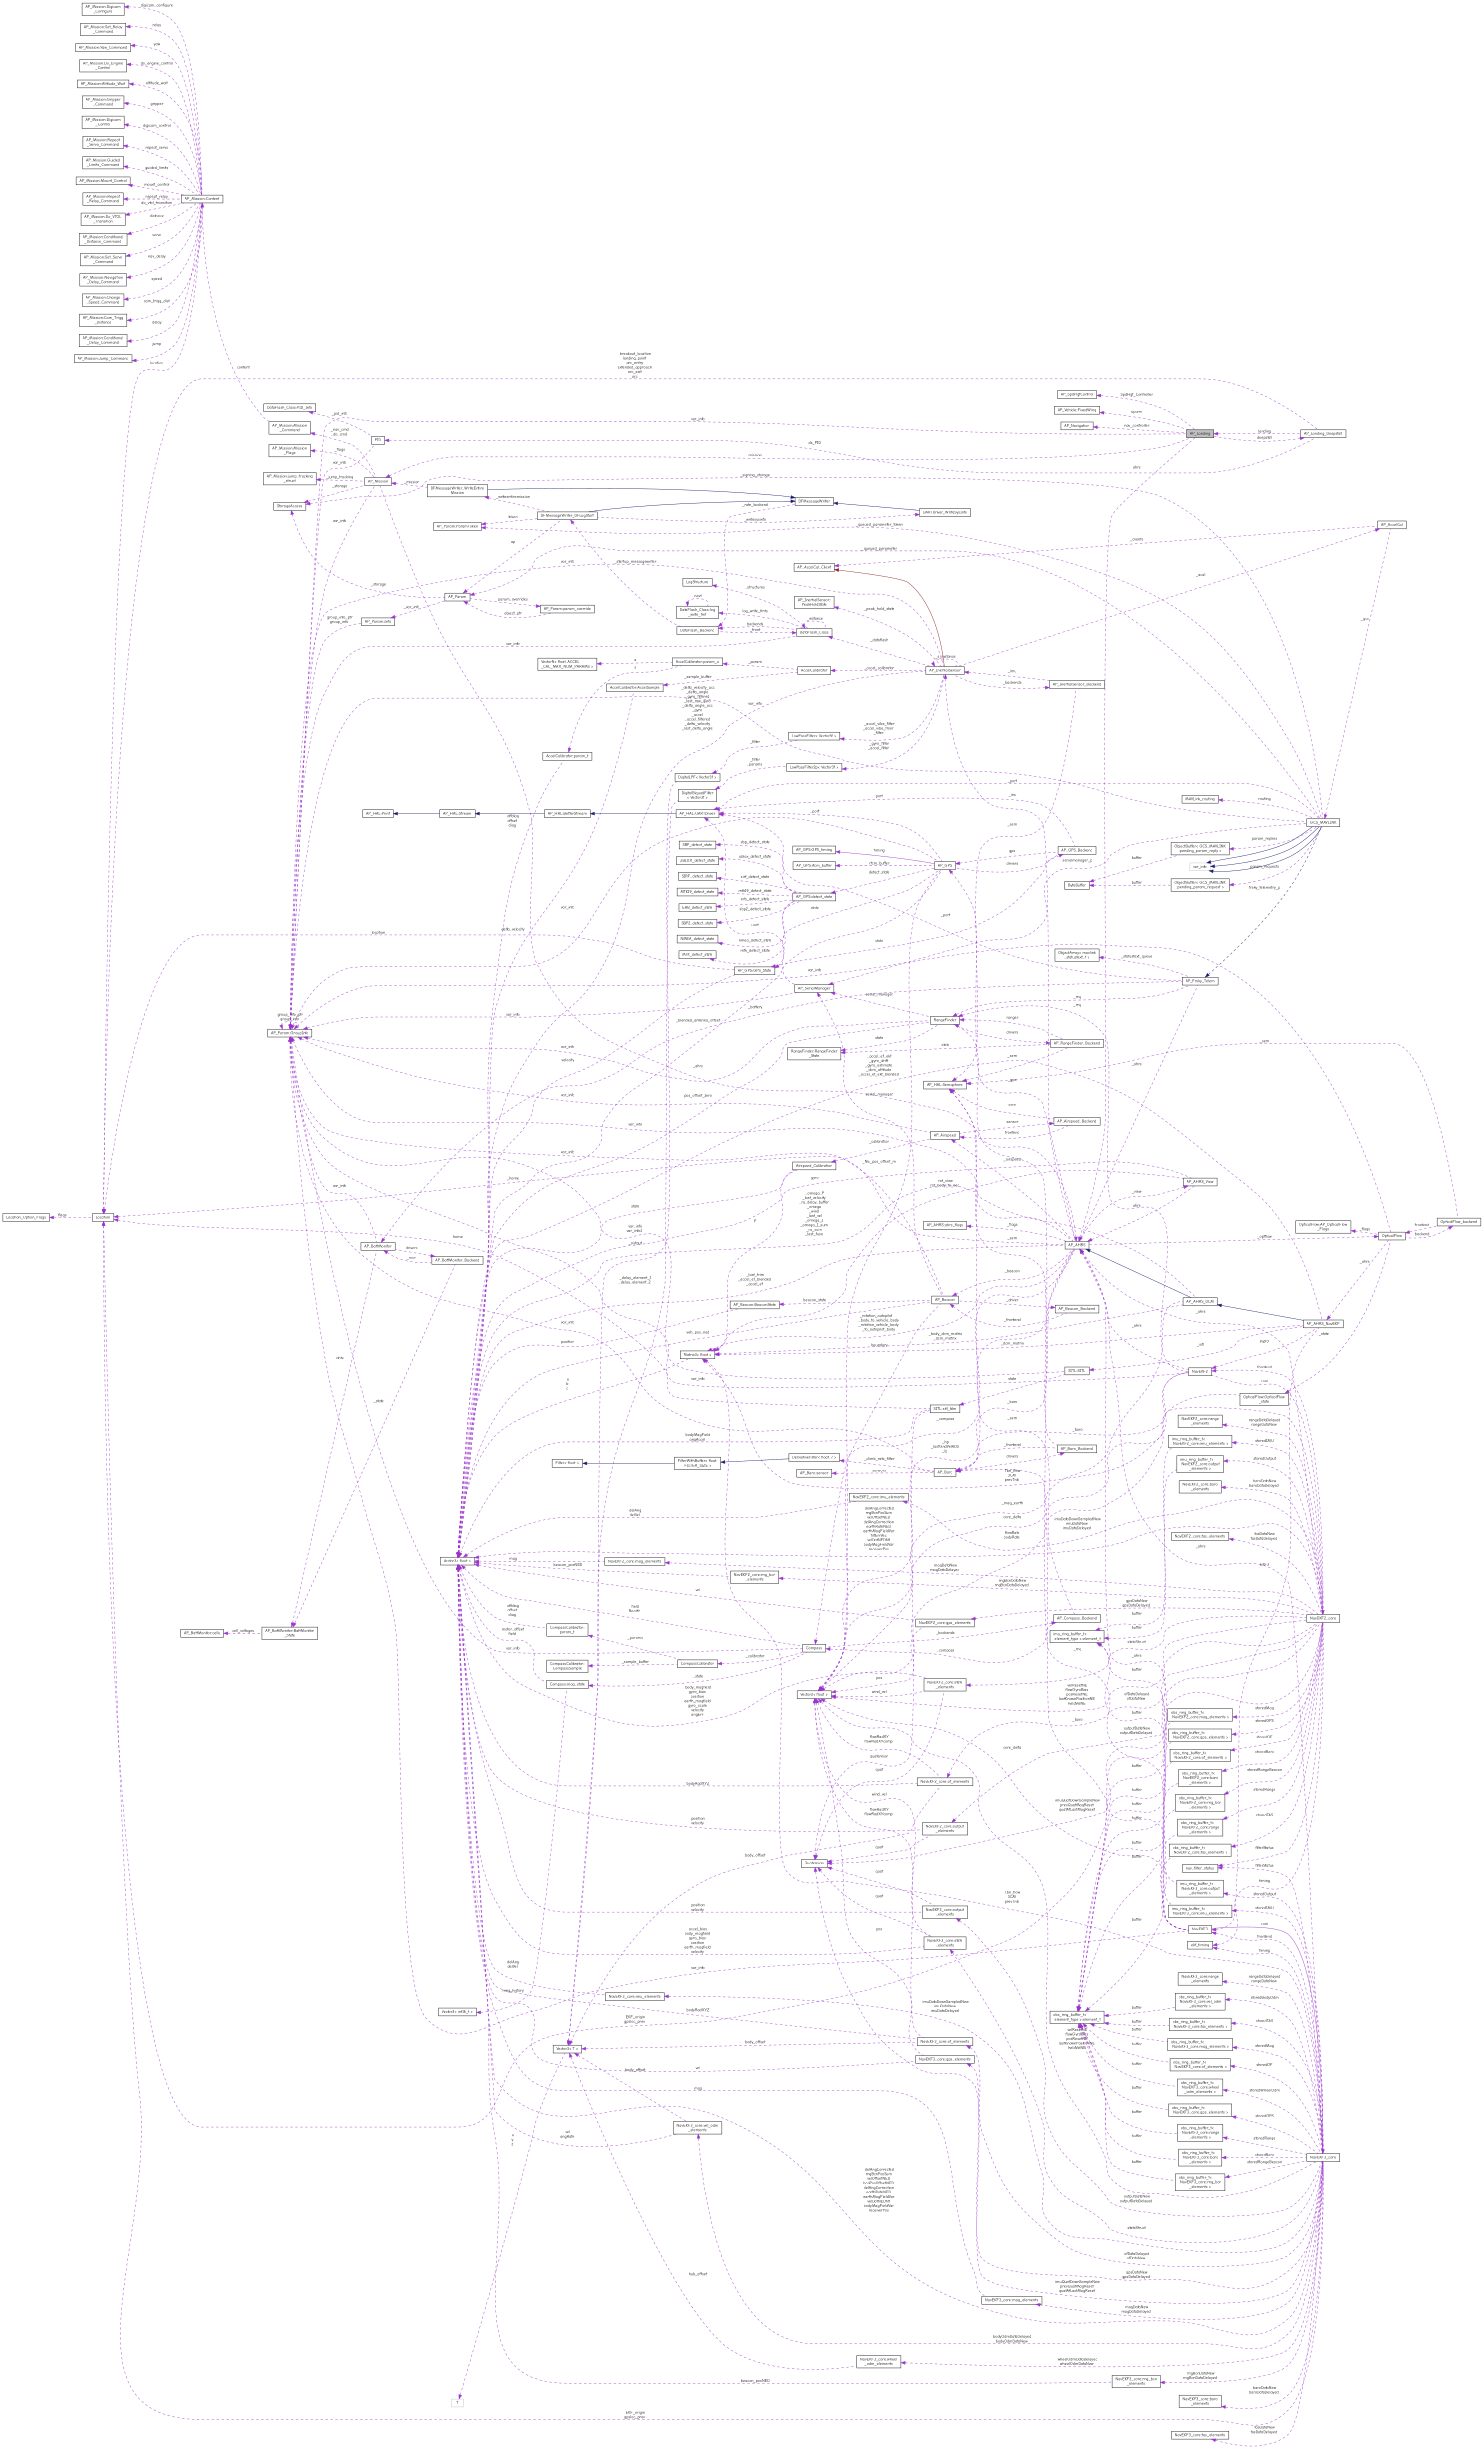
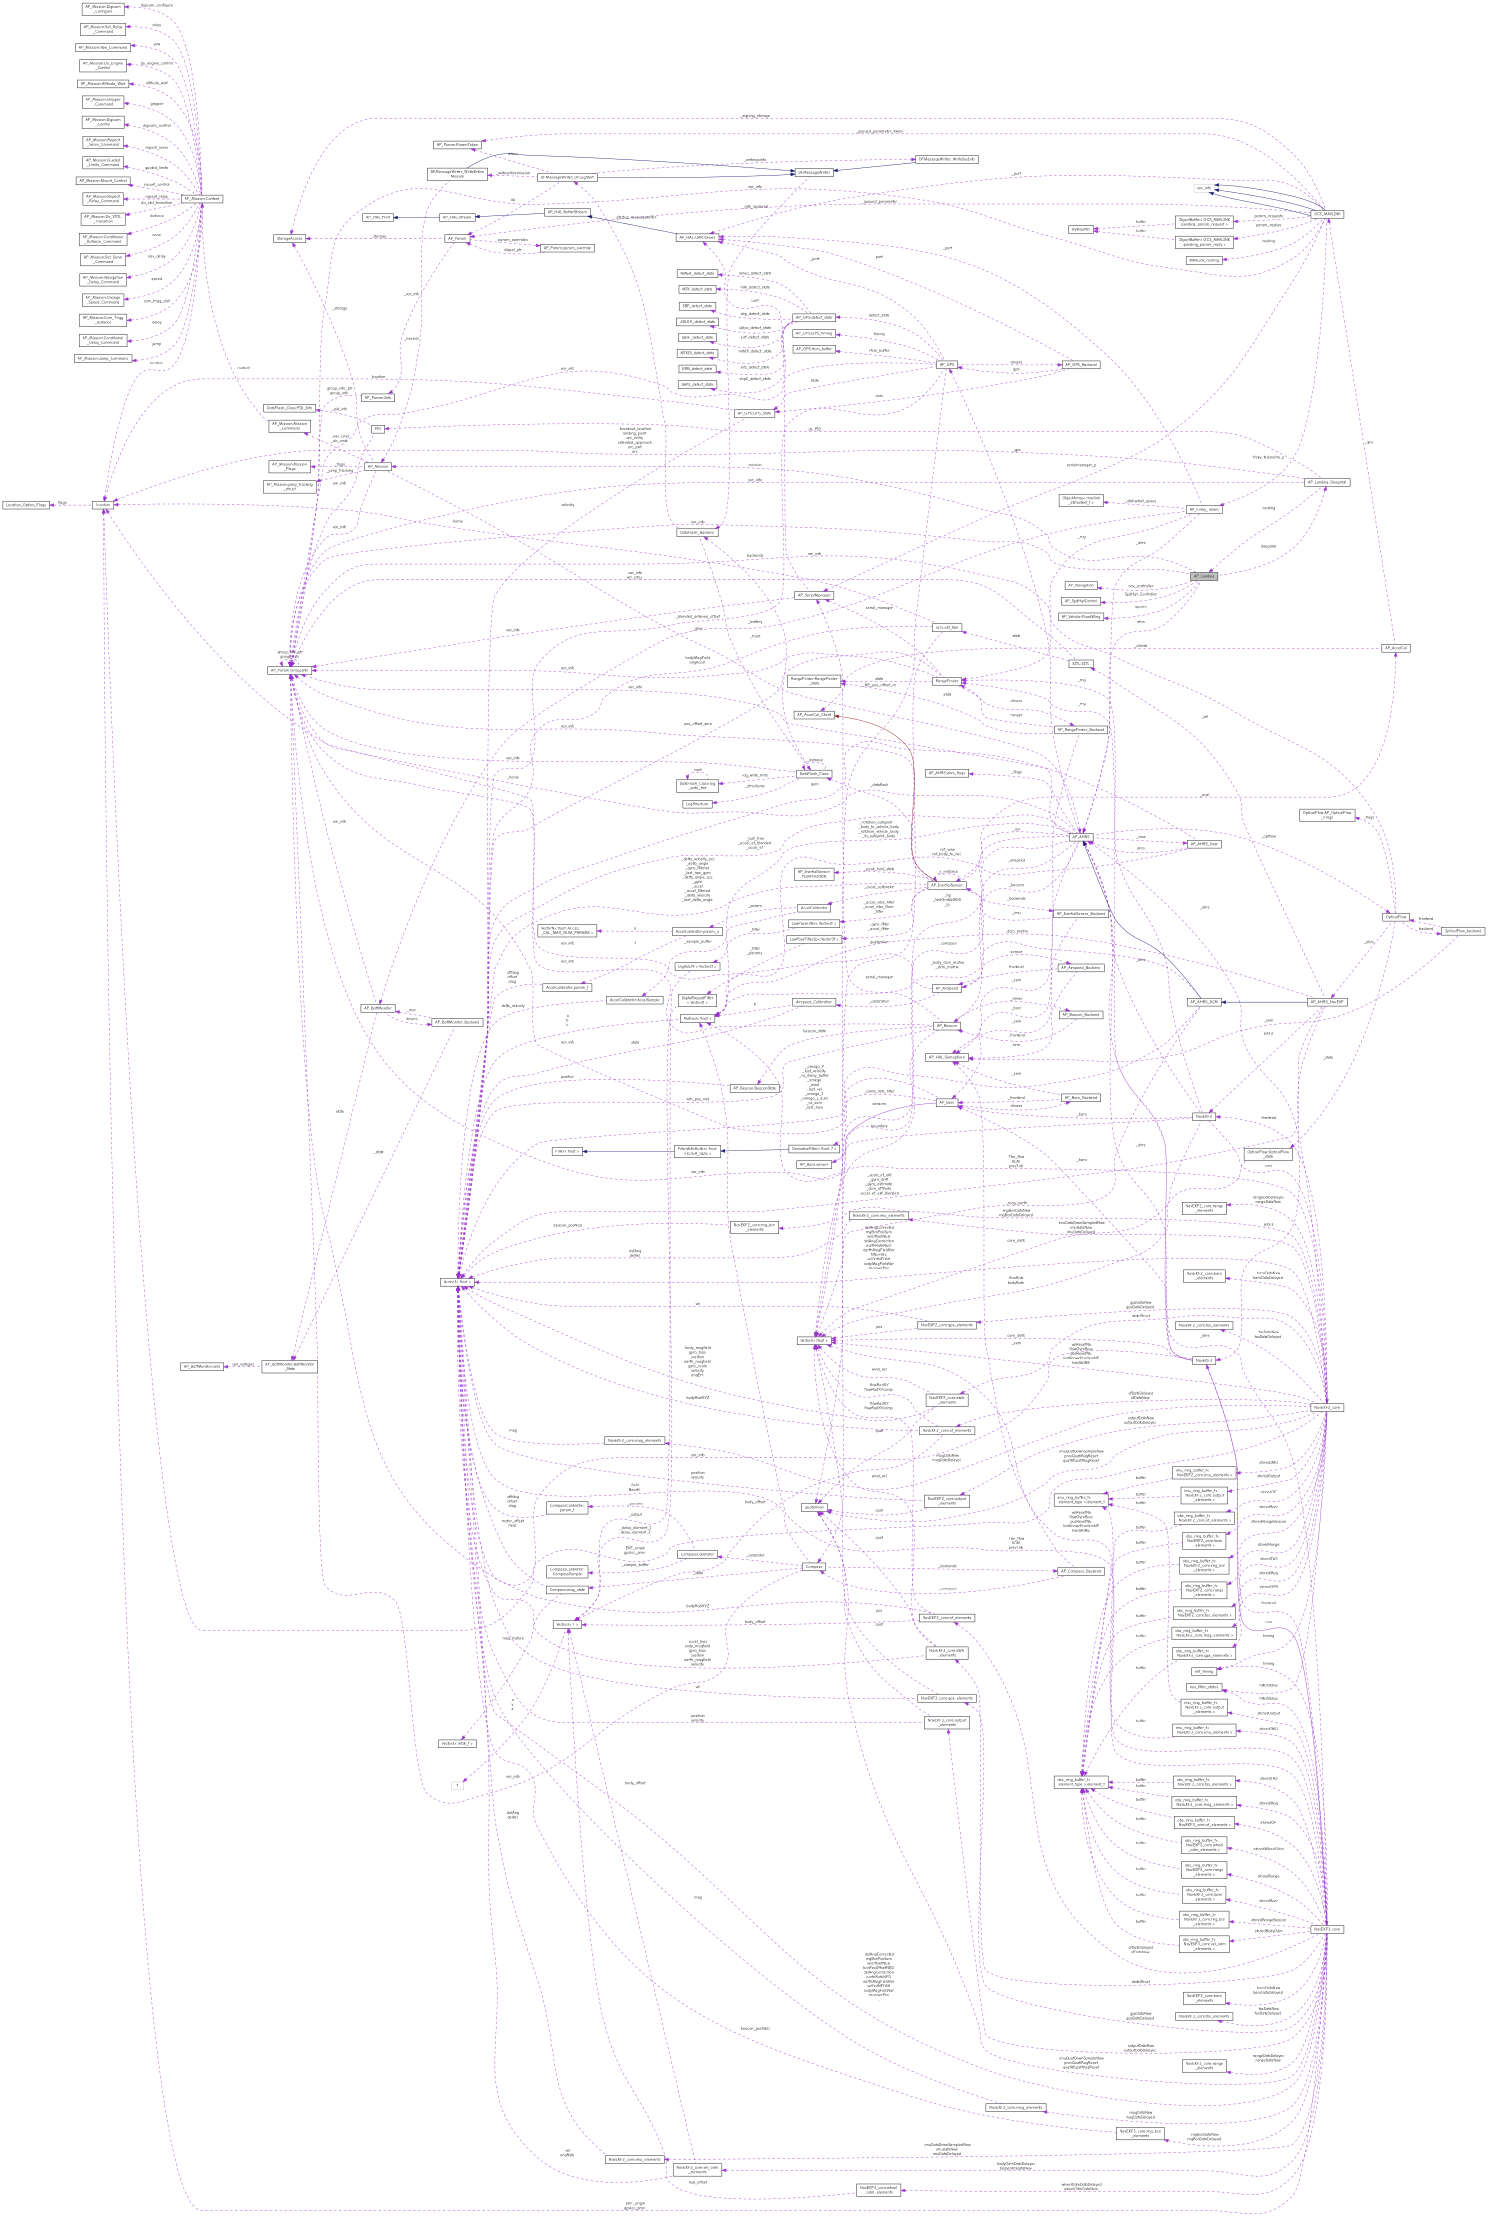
edge "AP_Landing_Deepstall" -> "AP_Param::GroupInfo": added, label "var_info"
node "UARTDriver_WriteSysInfo": label "UARTDriver_WriteSysInfo" -> "DFMessageWriter_WriteSysInfo"
edge "AP_GPS" -> "AP_GPS::GPS_timing": style solid -> dashed
edge "GCS_MAVLINK" -> "AP_Frsky_Telem": color midnightblue -> darkorchid3
edge "AP_Baro" -> "AP_Baro::sensor": style dashed -> solid
node "obs_ring_buffer_t< NavEKF3_core::gps_elements >": removed
